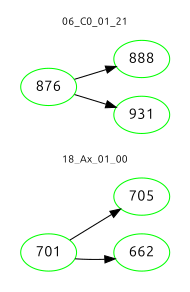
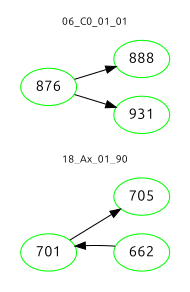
cluster "06_C0_01_21": label "06_C0_01_21" -> "06_C0_01_01"
cluster "18_Ax_01_00": label "18_Ax_01_00" -> "18_Ax_01_90"
edge "701" -> "662": reversed
